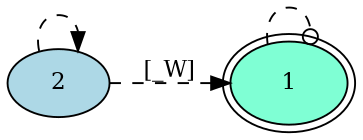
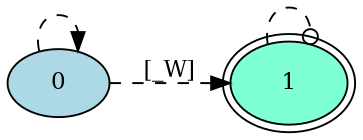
node "2": label "2" -> "0"
